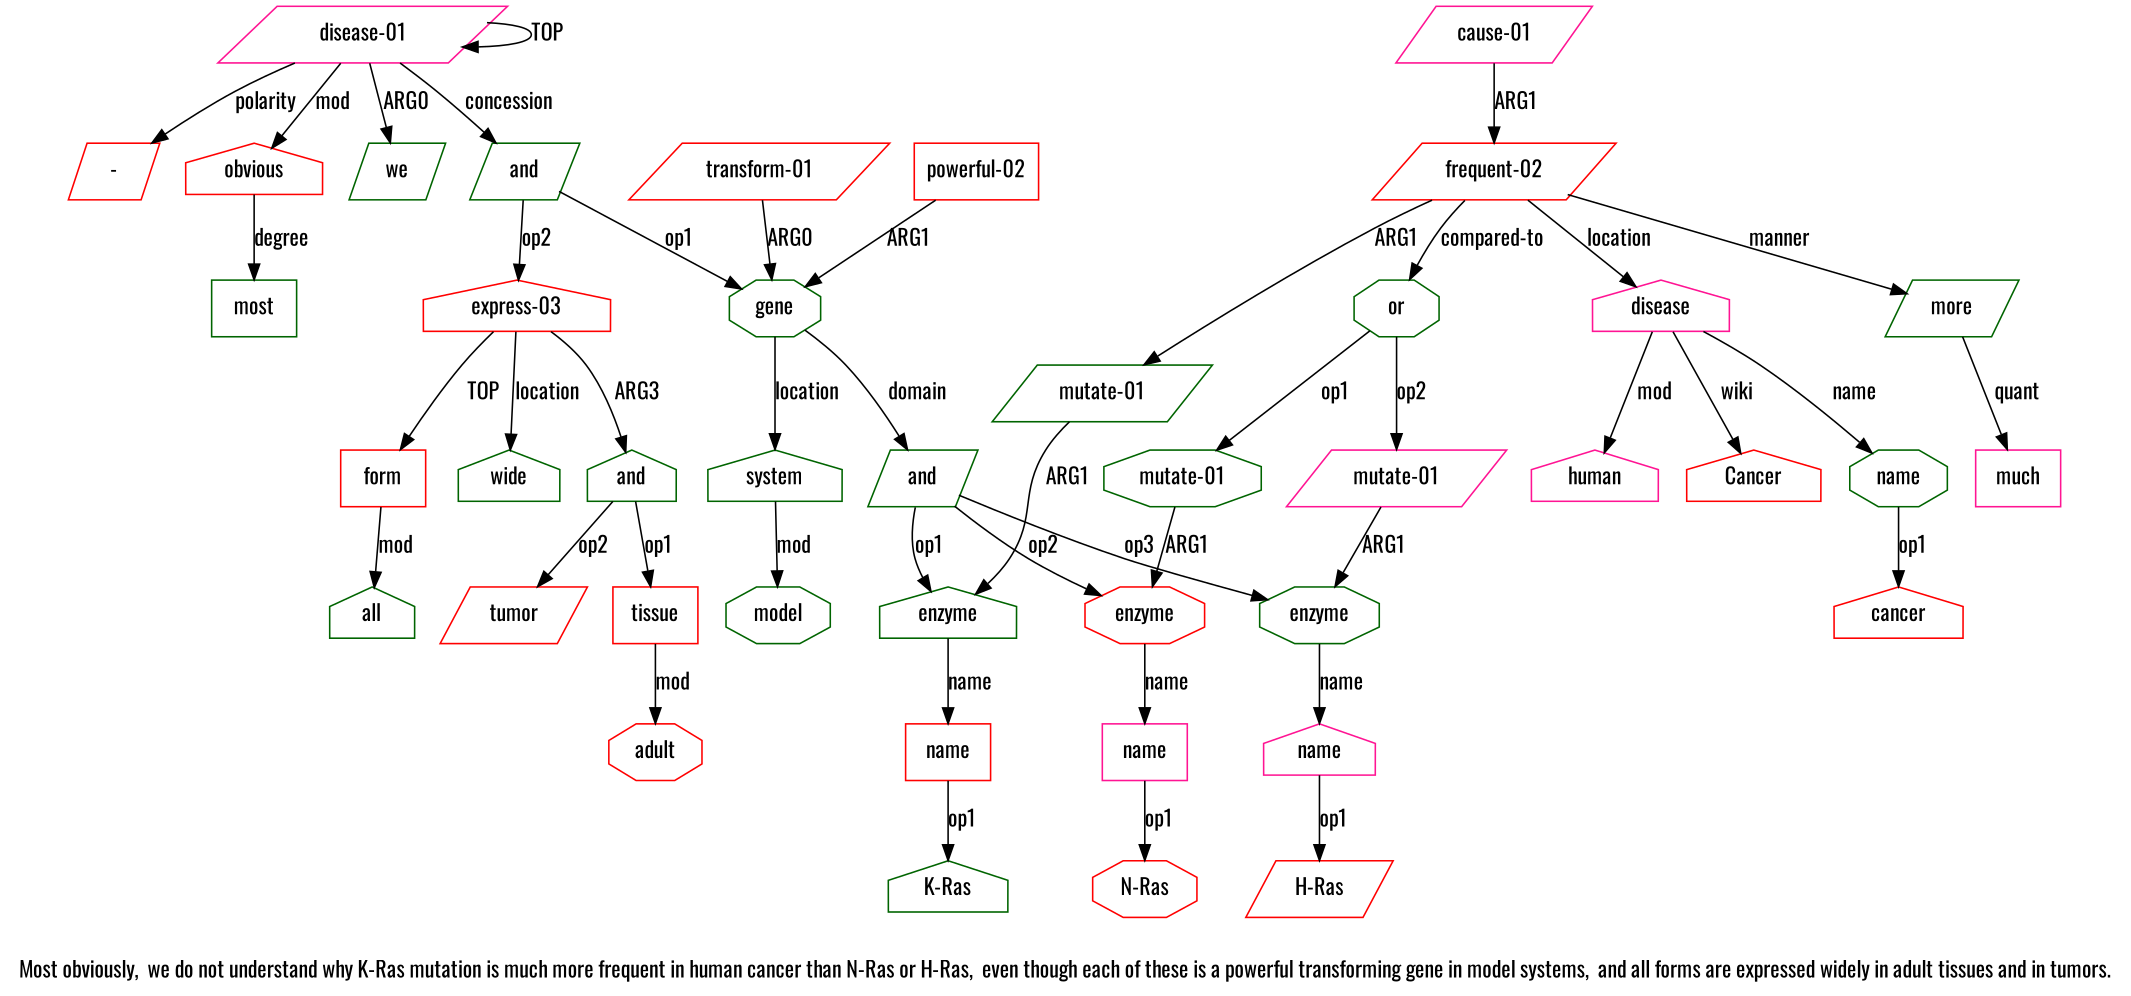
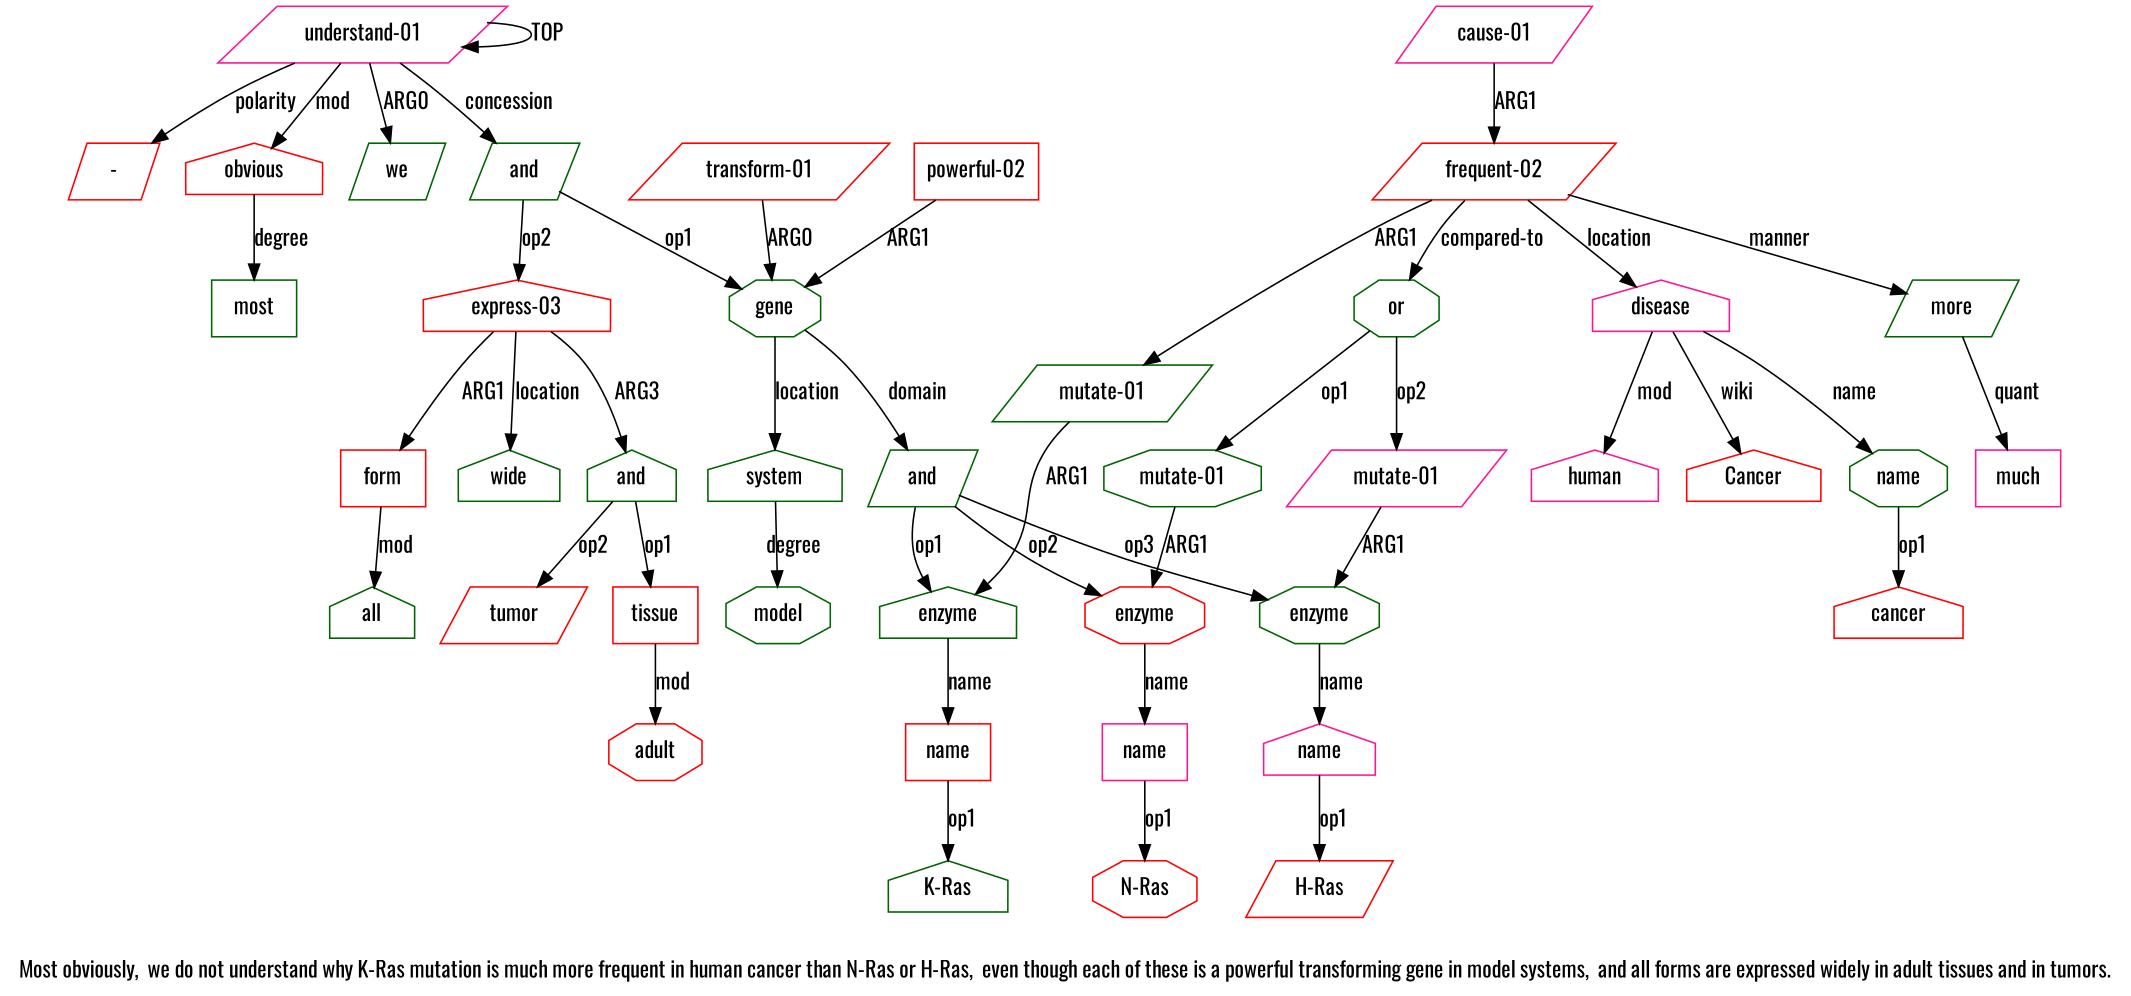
node "disease-01": label "disease-01" -> "understand-01"
edge "express-03" -> "form": label "TOP" -> "ARG1"
edge "system" -> "model": label "mod" -> "degree"
